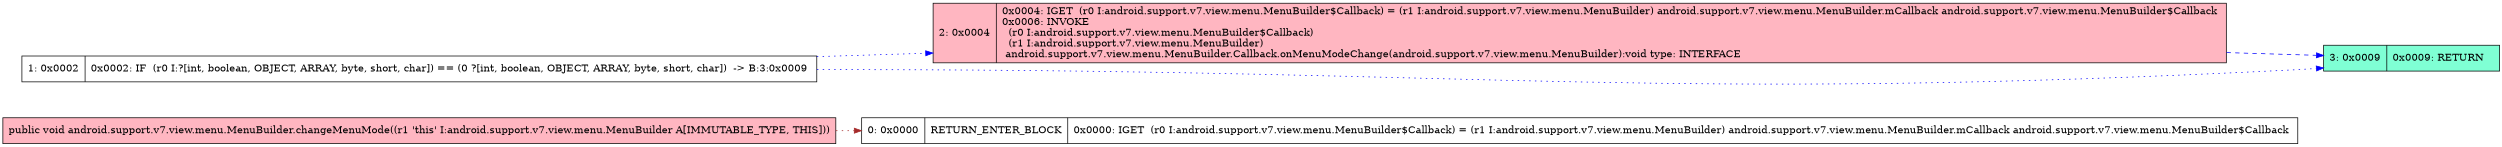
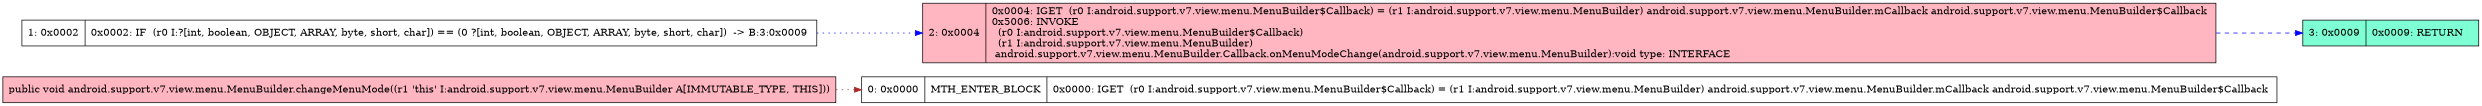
node "2: 0x0004": text "0x0006: INVOKE" -> "0x5006: INVOKE"
edge "1: 0x0002" -> "3: 0x0009": removed
node "0: 0x0000": text "RETURN_ENTER_BLOCK" -> "MTH_ENTER_BLOCK"
